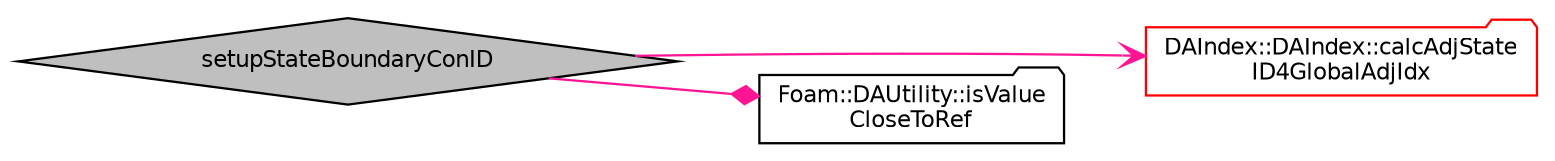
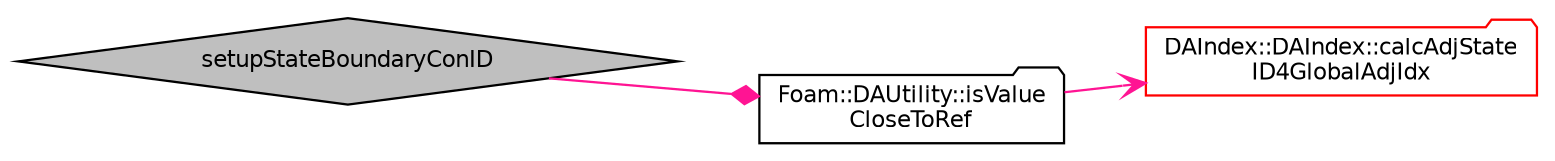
edge "setupStateBoundaryConID" -> "DAIndex::DAIndex::calcAdjState ID4GlobalAdjIdx": now "Foam::DAUtility::isValue CloseToRef" -> "DAIndex::DAIndex::calcAdjState ID4GlobalAdjIdx"
